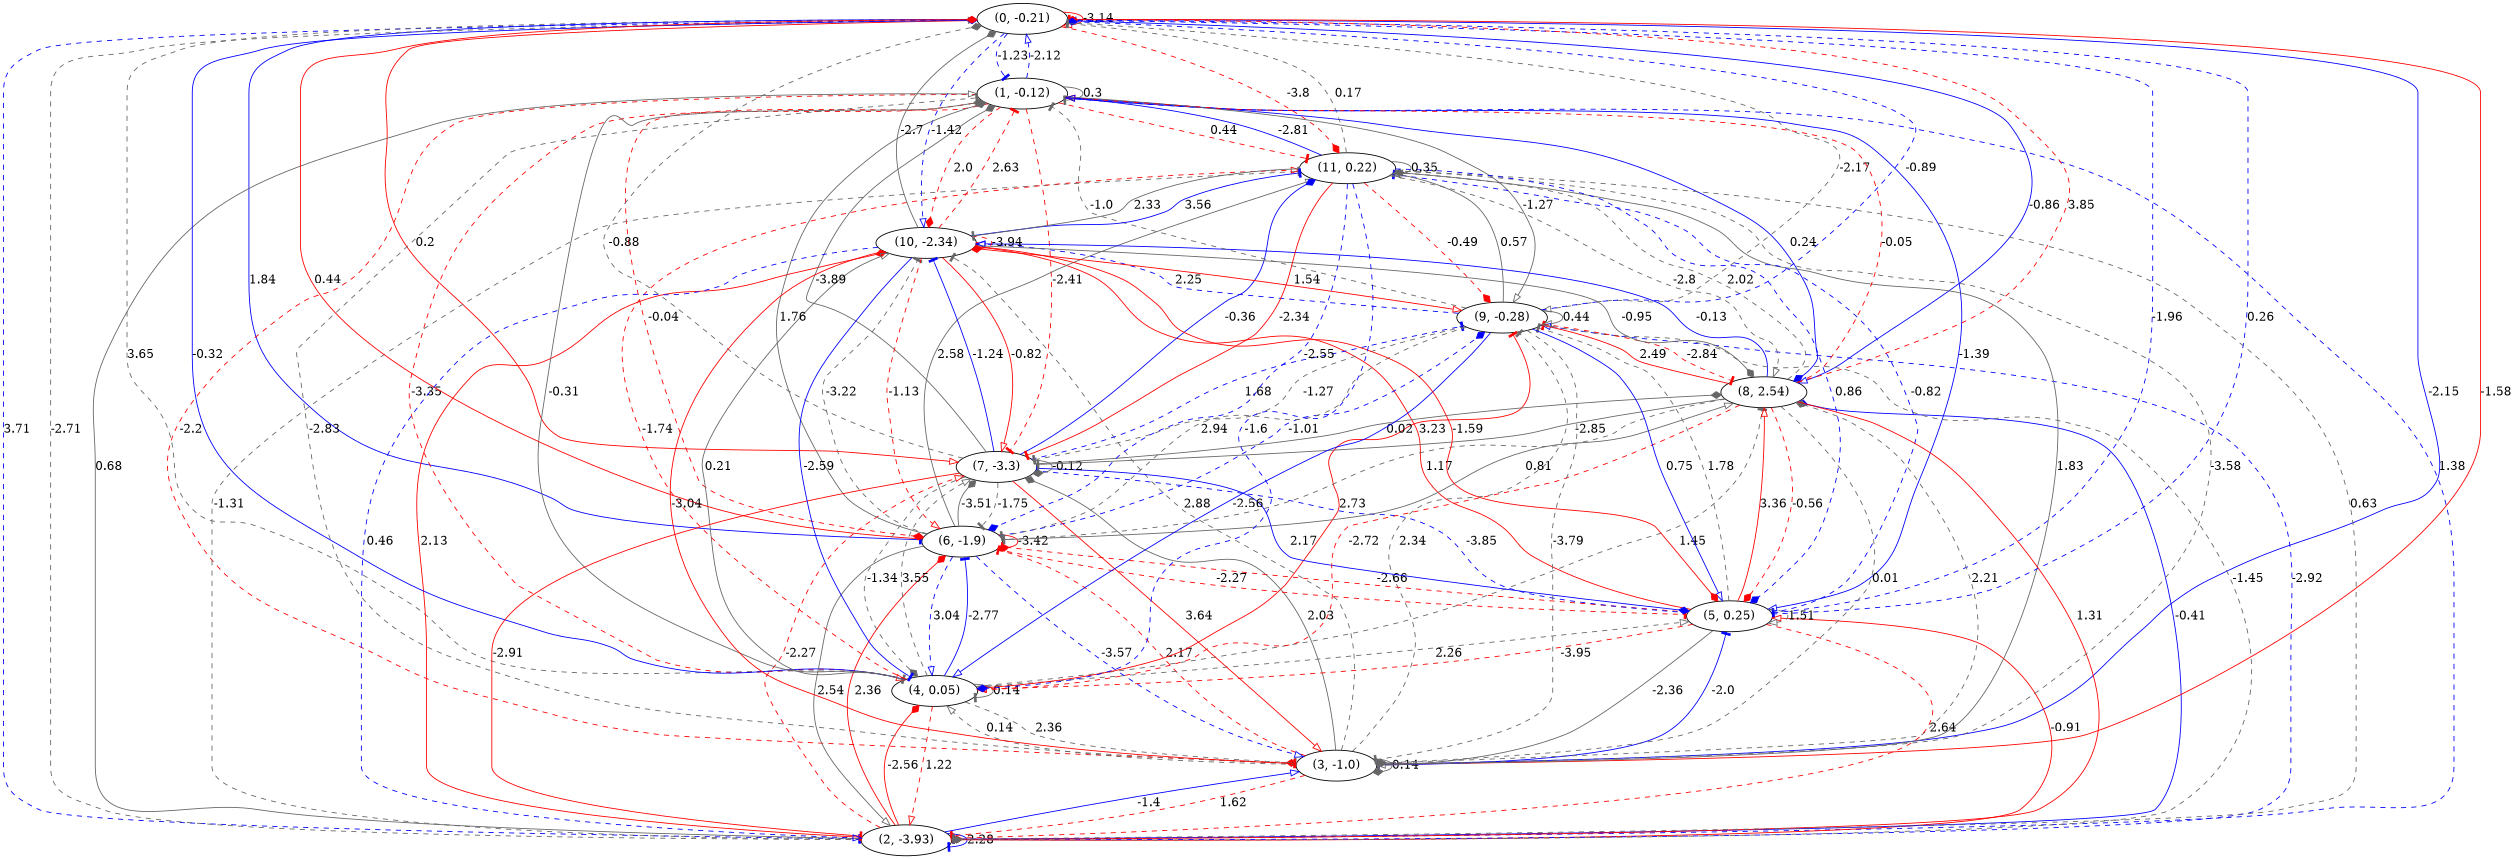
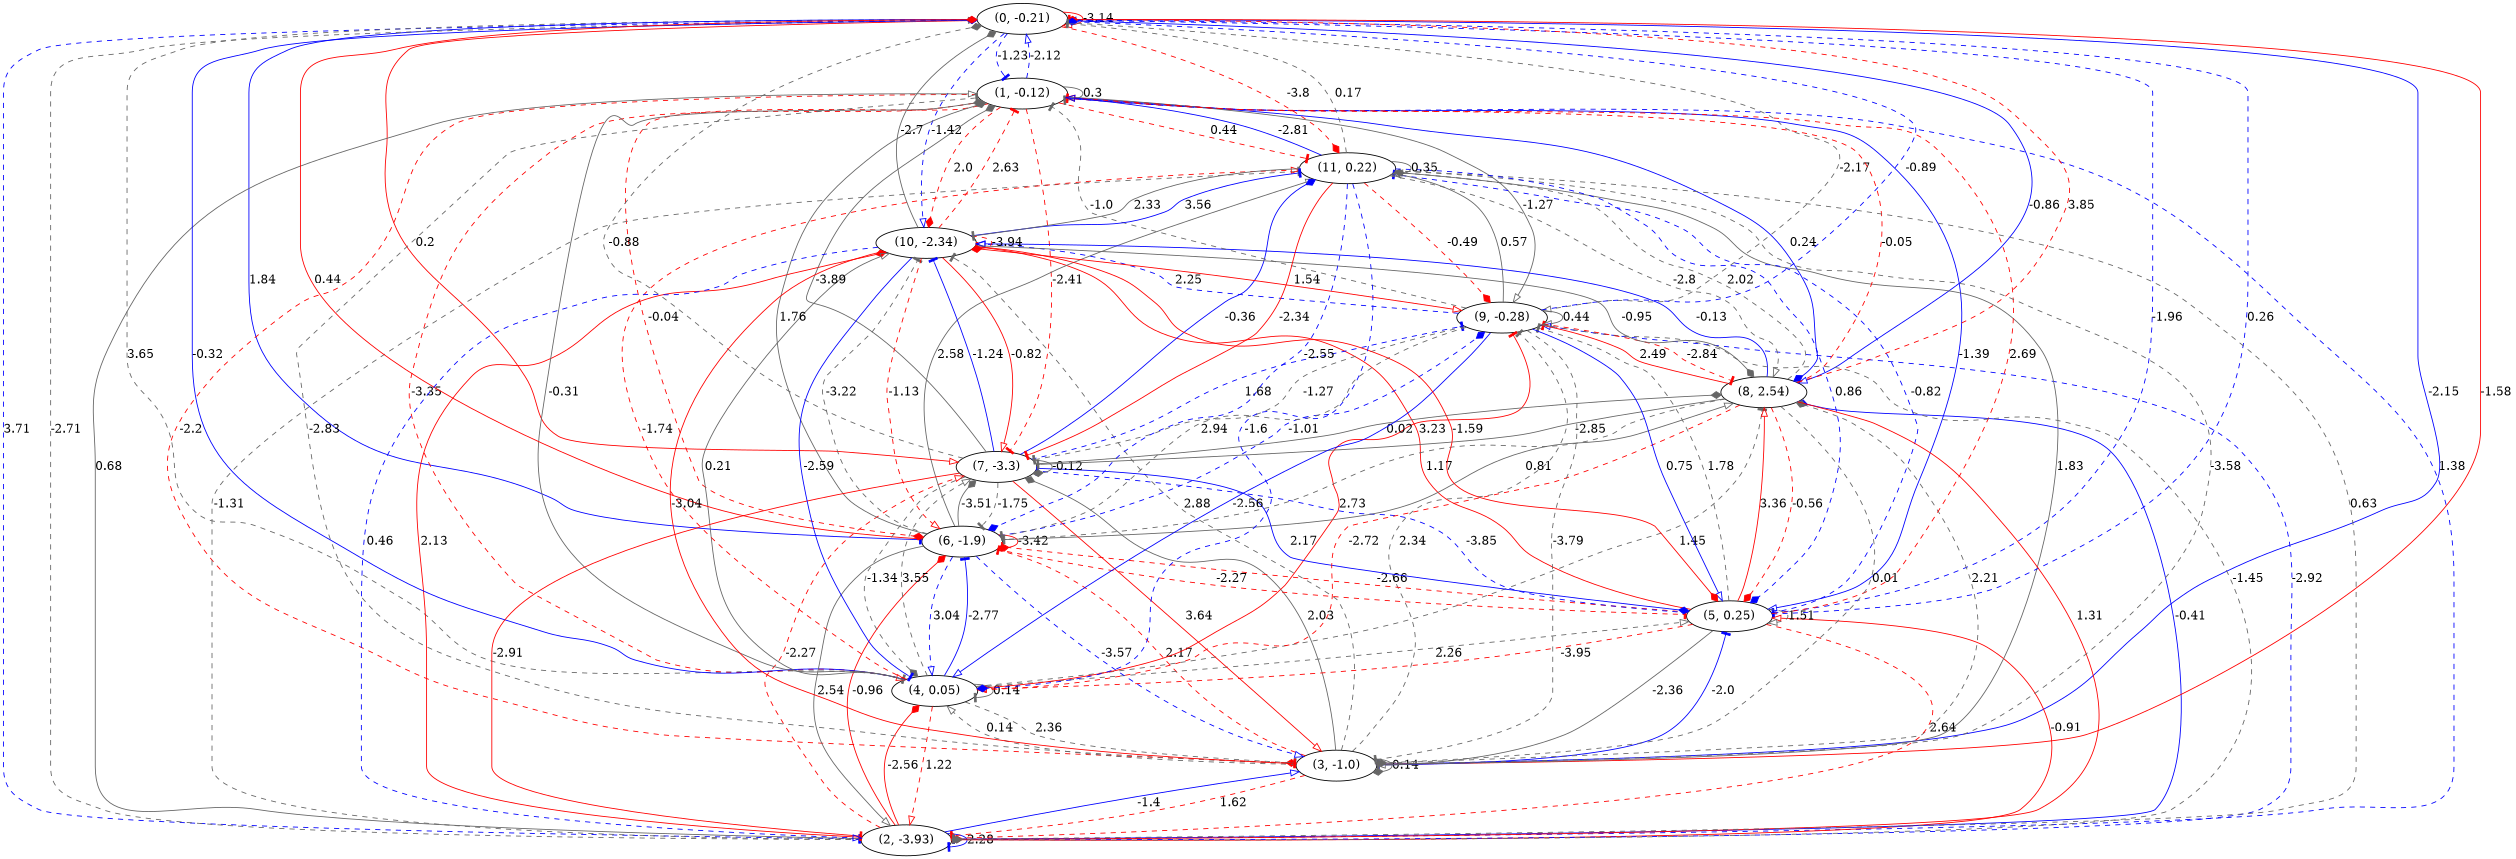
edge "(5, 0.25)" -> "(1, -0.12)": added, label "2.69"
edge "(2, -3.93)" -> "(6, -1.9)": label "2.36" -> "-0.96"
